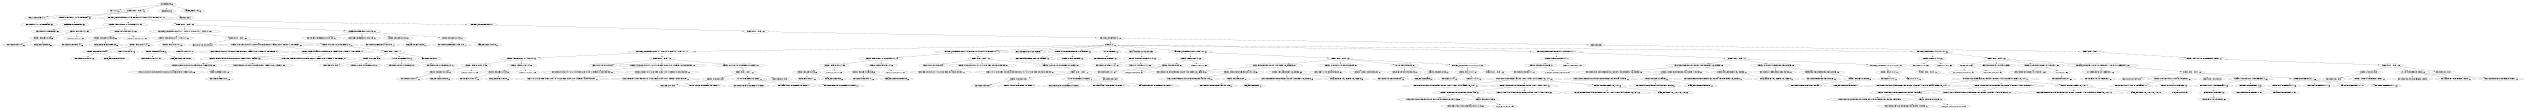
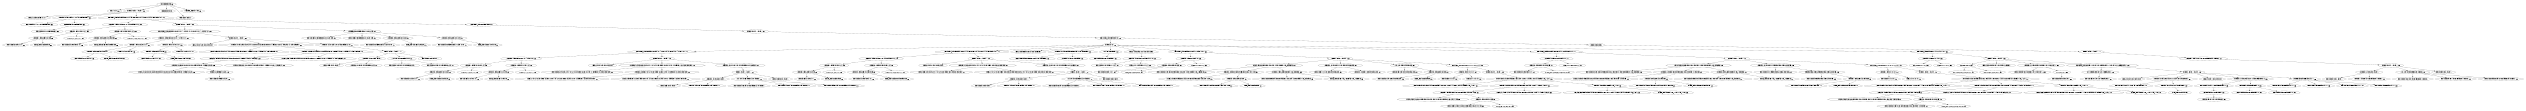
edge "(MODIFIER,PUBLIC)" -> "(MODIFIER,VIRTUAL)": now "(METHOD,execute)" -> "(MODIFIER,VIRTUAL)"
